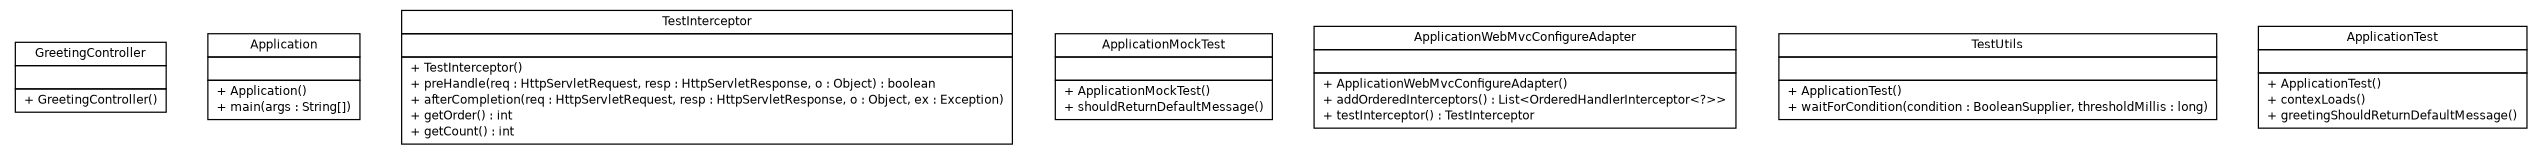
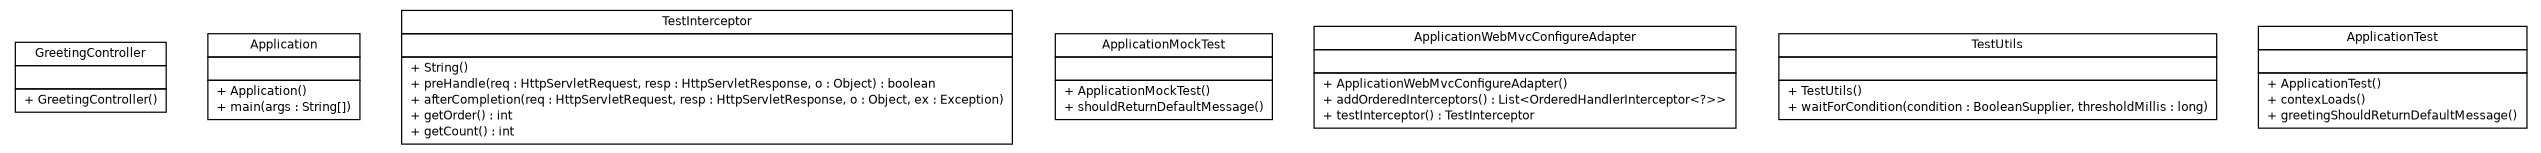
node "TestInterceptor": text "+ TestInterceptor()" -> "+ String()"
node "TestUtils": text "+ ApplicationTest()" -> "+ TestUtils()"
